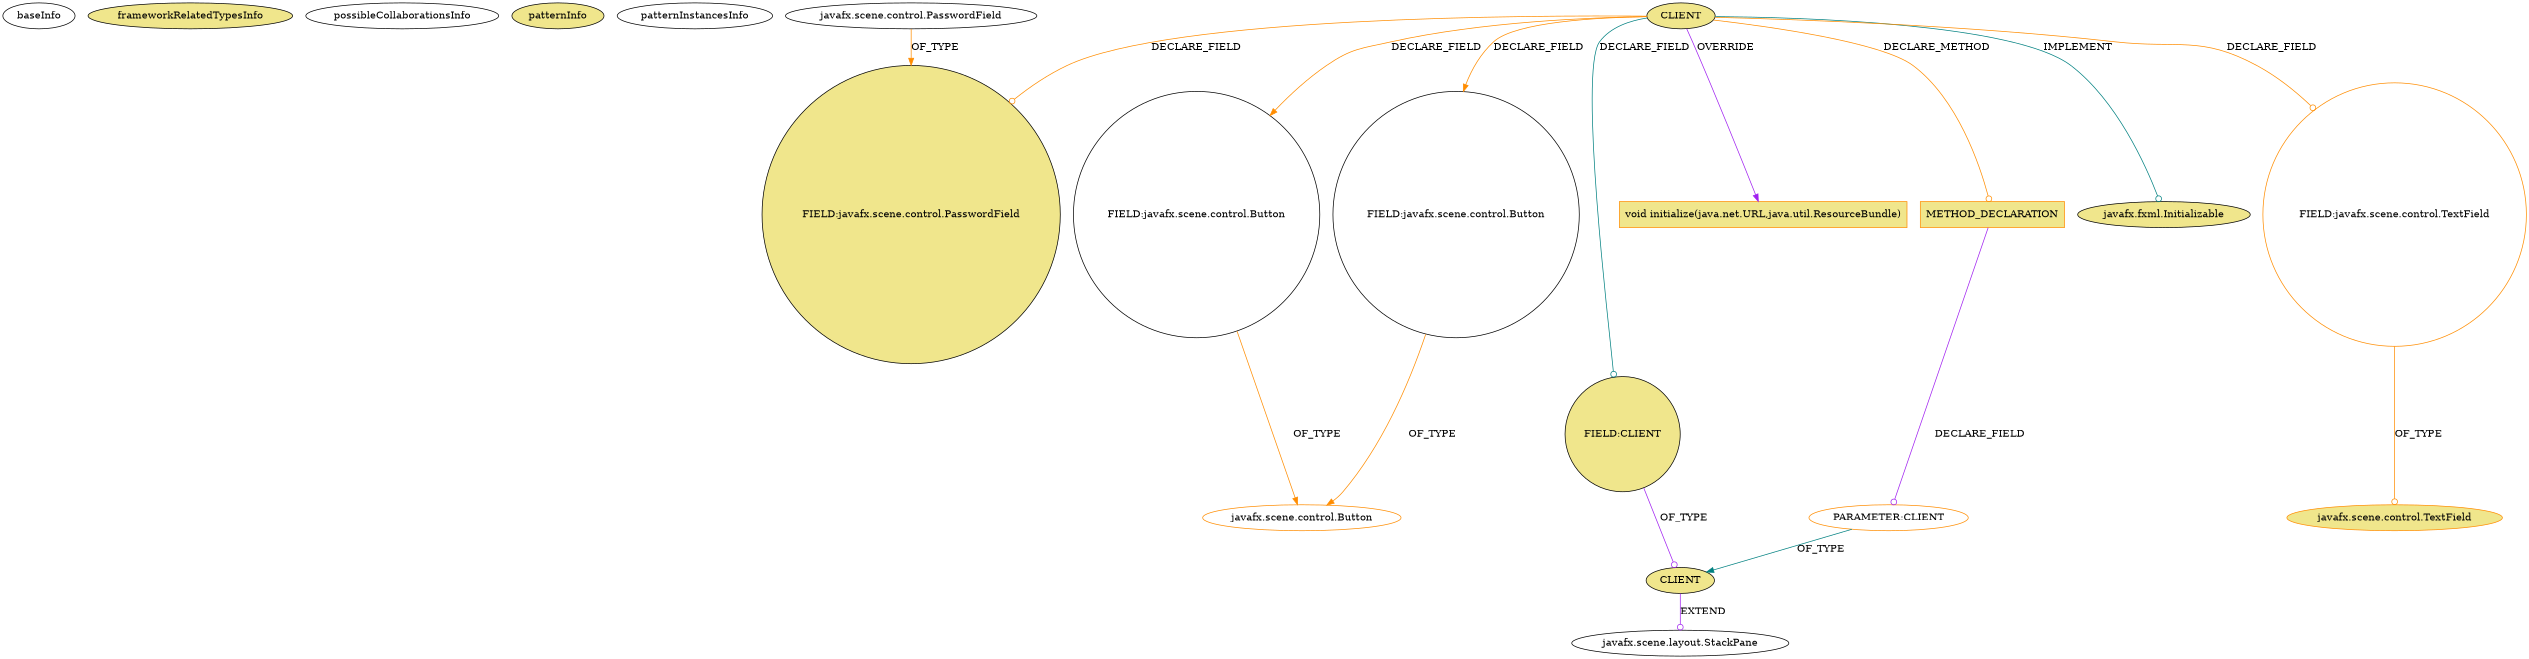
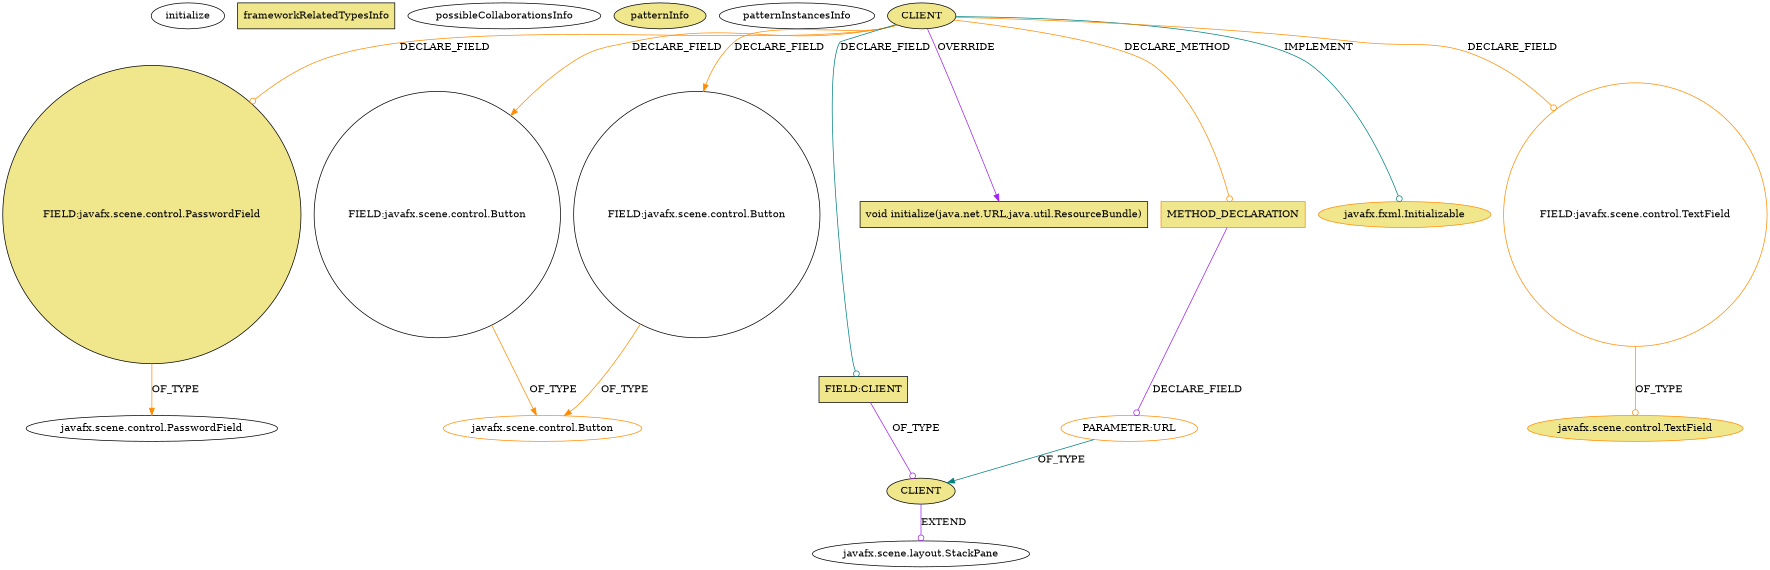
node "baseInfo": label "baseInfo" -> "initialize"
node "frameworkRelatedTypesInfo": shape ellipse -> box
edge "javafx.scene.control.PasswordField" -> "FIELD:javafx.scene.control.PasswordField": reversed
node "void initialize(java.net.URL,java.util.ResourceBundle)": color darkorange -> black
node "javafx.fxml.Initializable": color black -> darkorange
node "FIELD:CLIENT": shape circle -> box
node "PARAMETER:CLIENT": label "PARAMETER:CLIENT" -> "PARAMETER:URL"
